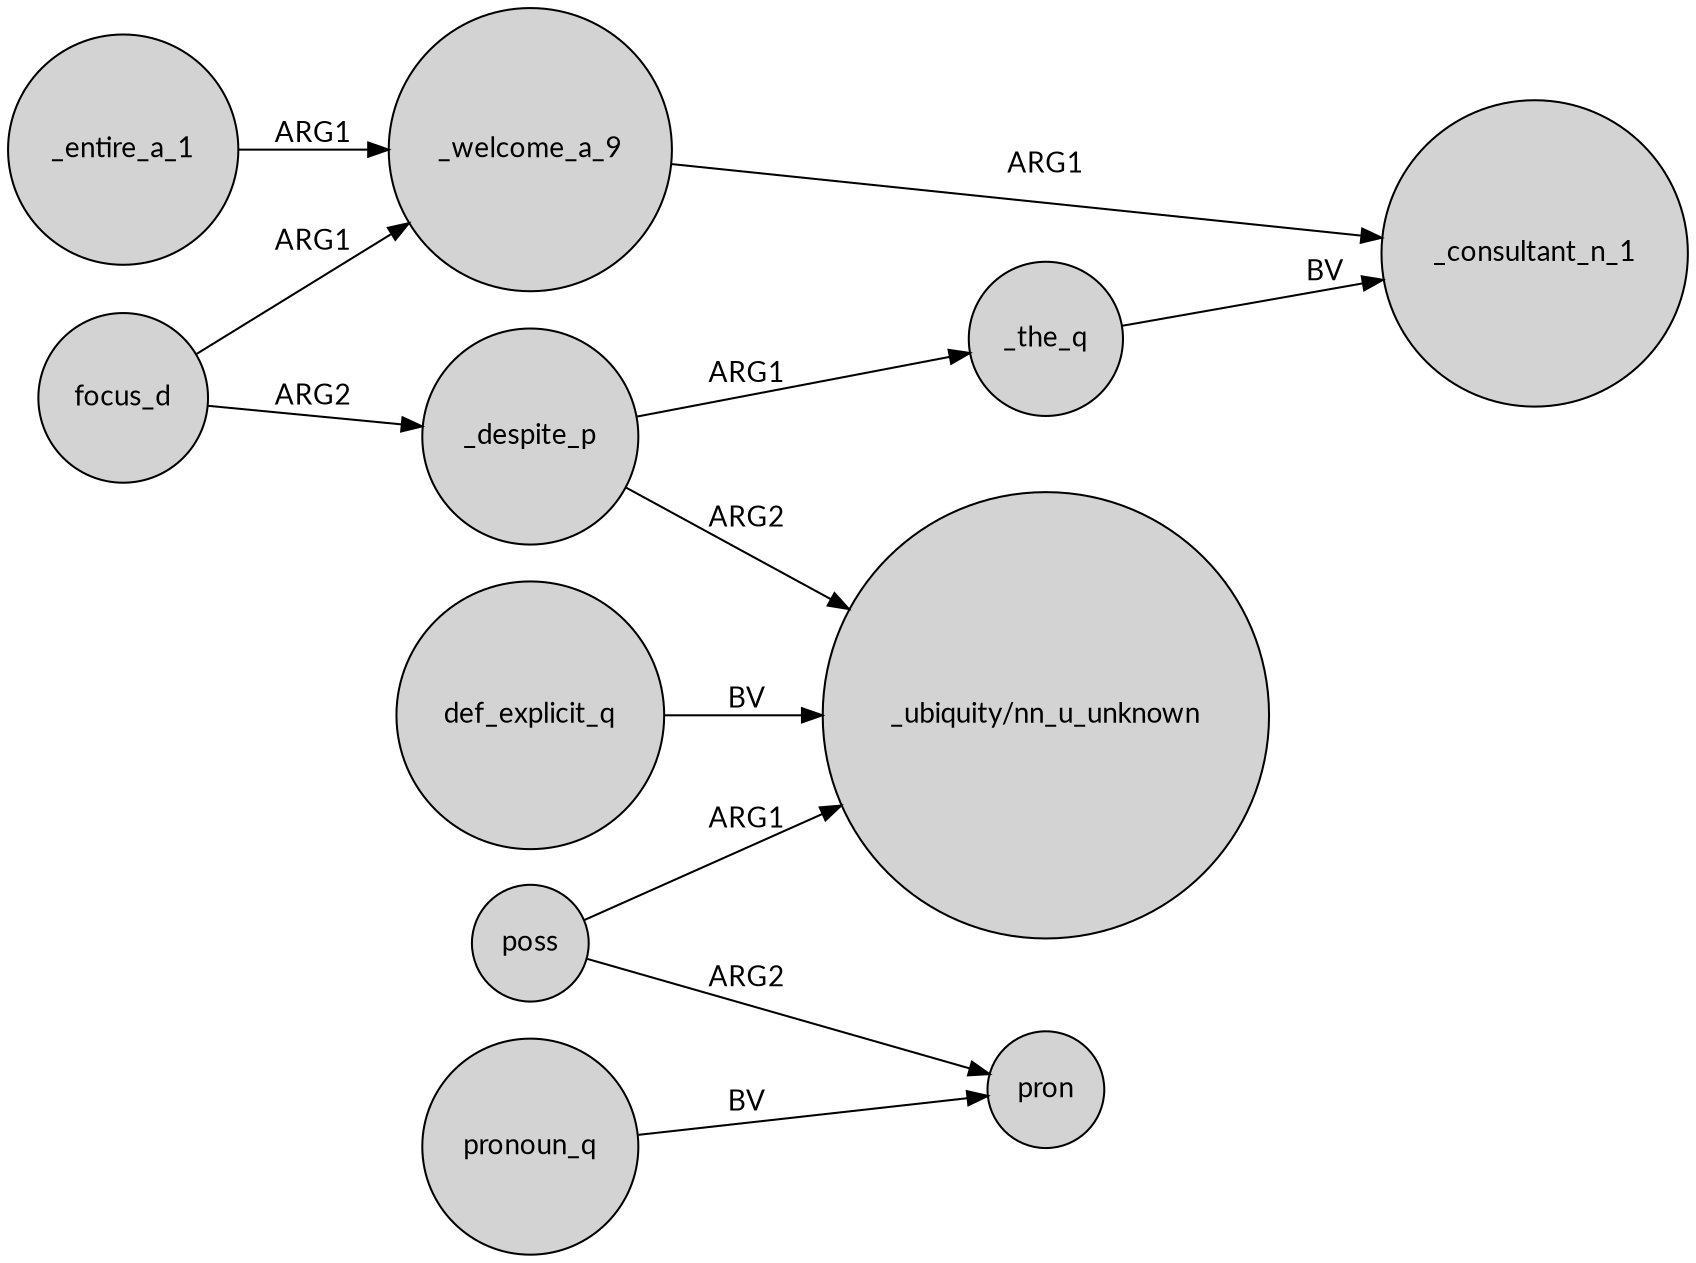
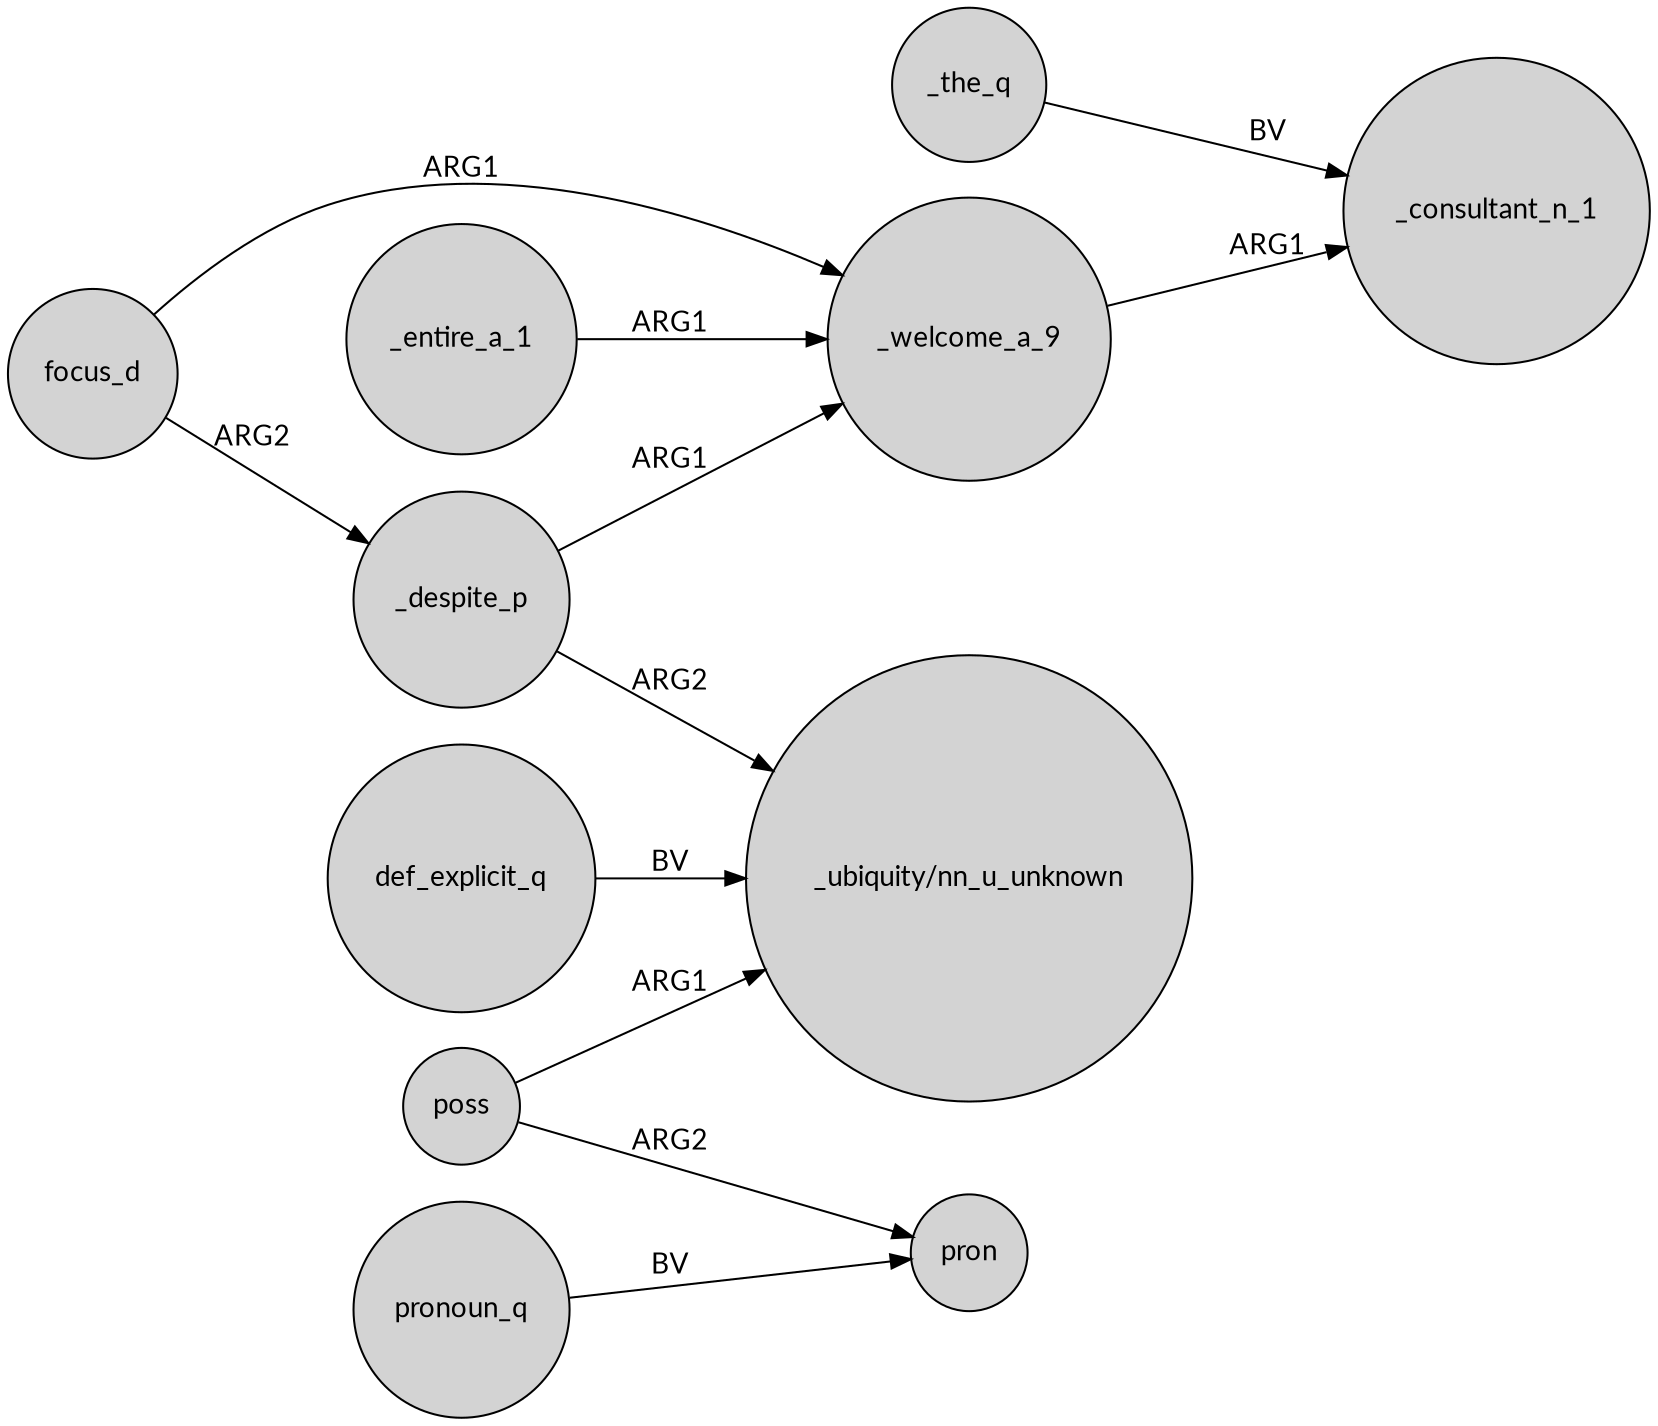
edge "_despite_p" -> "_the_q": now "_despite_p" -> "_welcome_a_9"
